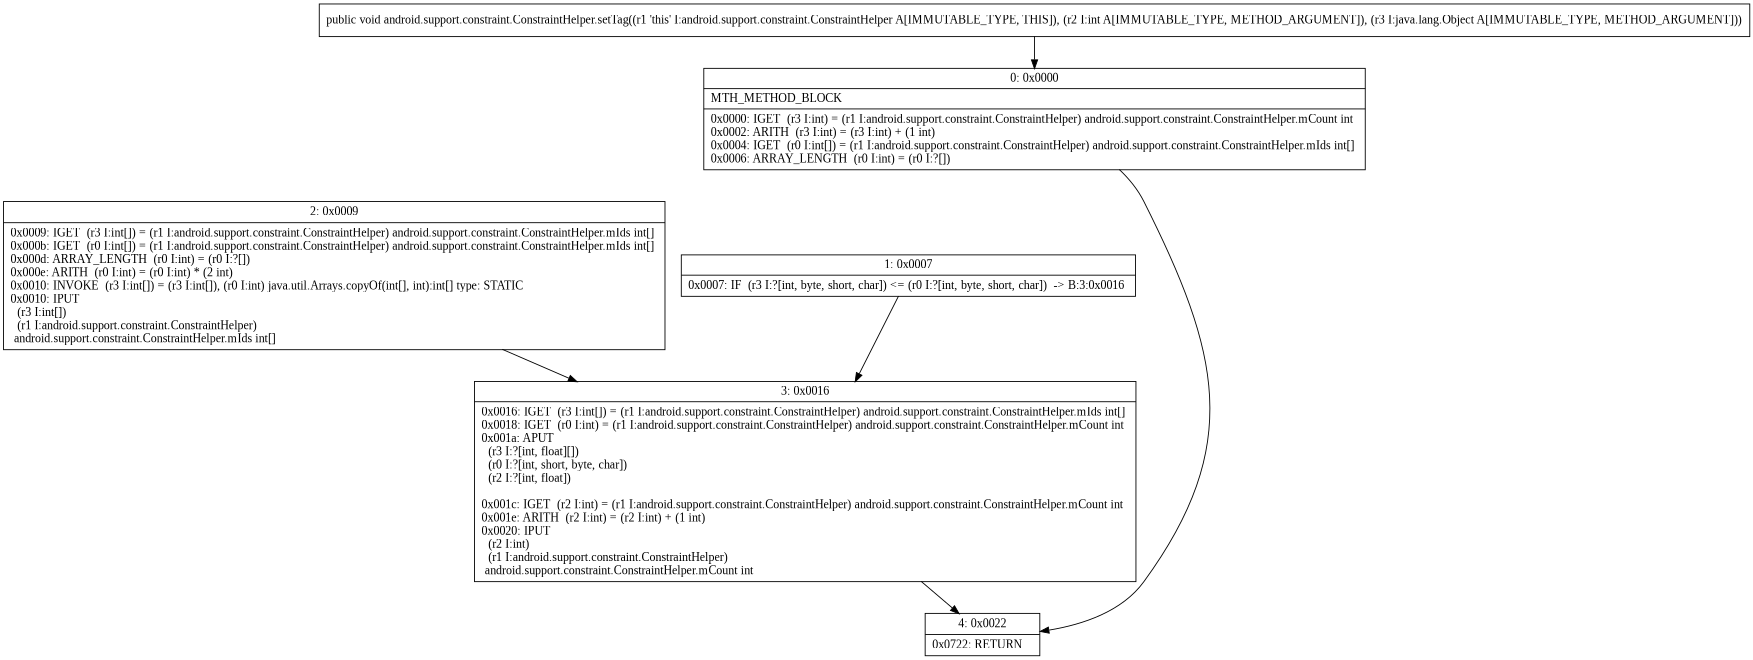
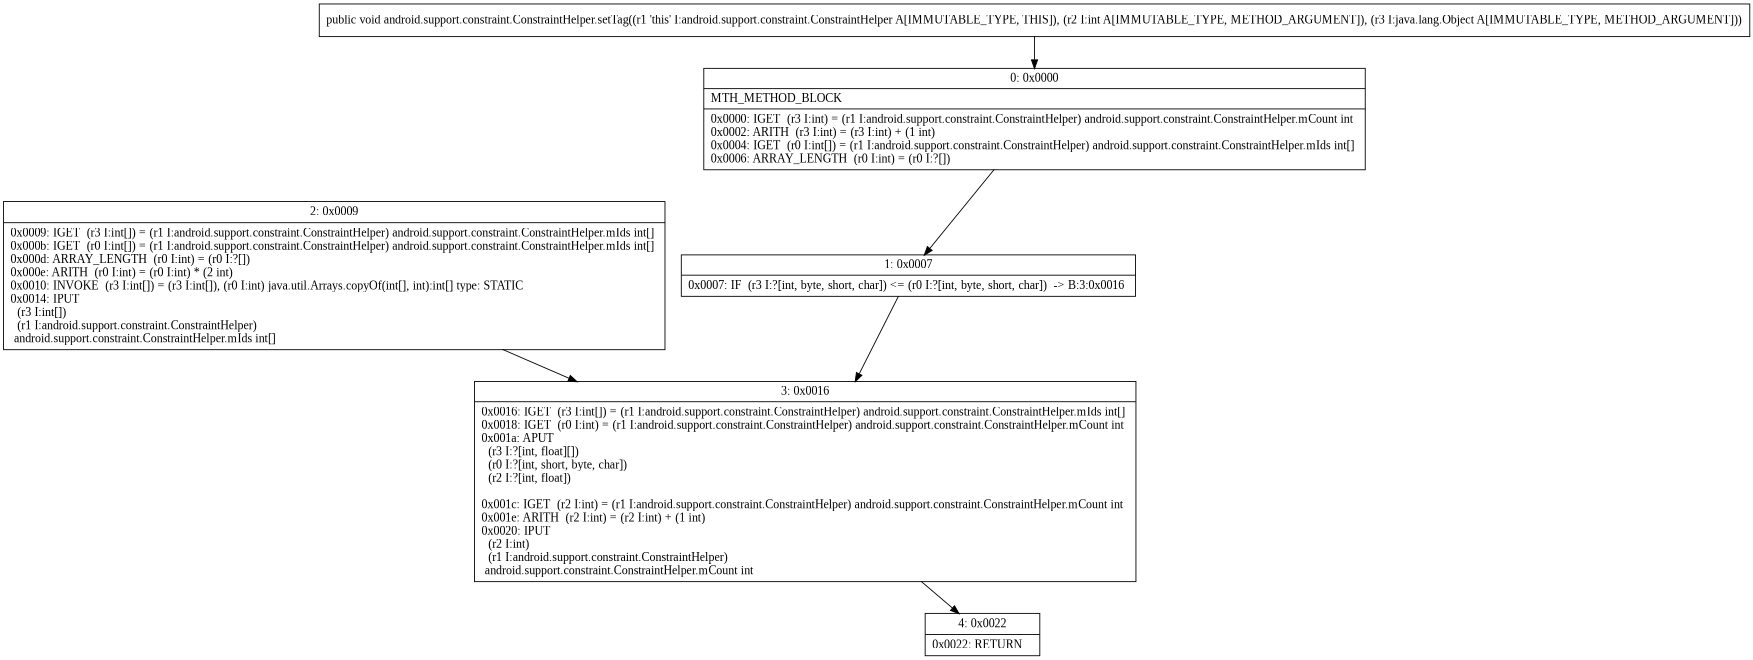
node "2: 0x0009": text "0x0010: IPUT" -> "0x0014: IPUT"
edge "0: 0x0000" -> "4: 0x0022": now "0: 0x0000" -> "1: 0x0007"
node "4: 0x0022": text "0x0722: RETURN" -> "0x0022: RETURN"
